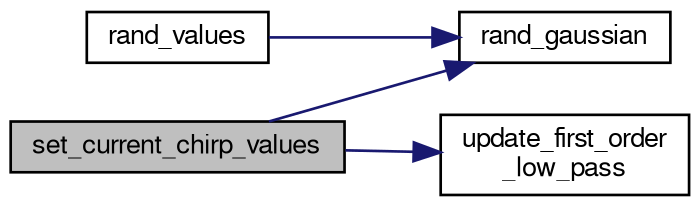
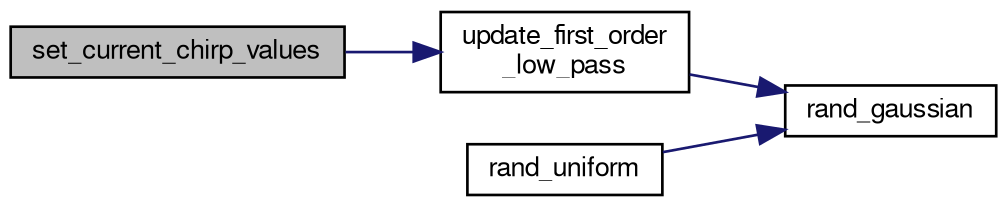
node "rand_values": label "rand_values" -> "rand_uniform"
edge "set_current_chirp_values" -> "rand_gaussian": now "update_first_order _low_pass" -> "rand_gaussian"
